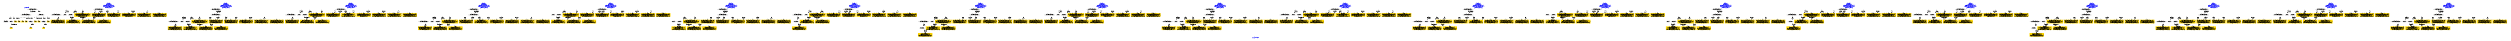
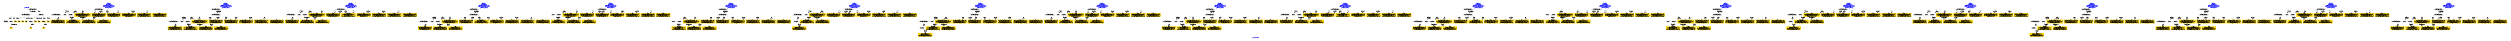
node "Concept2": fillcolor lightgray -> gold
